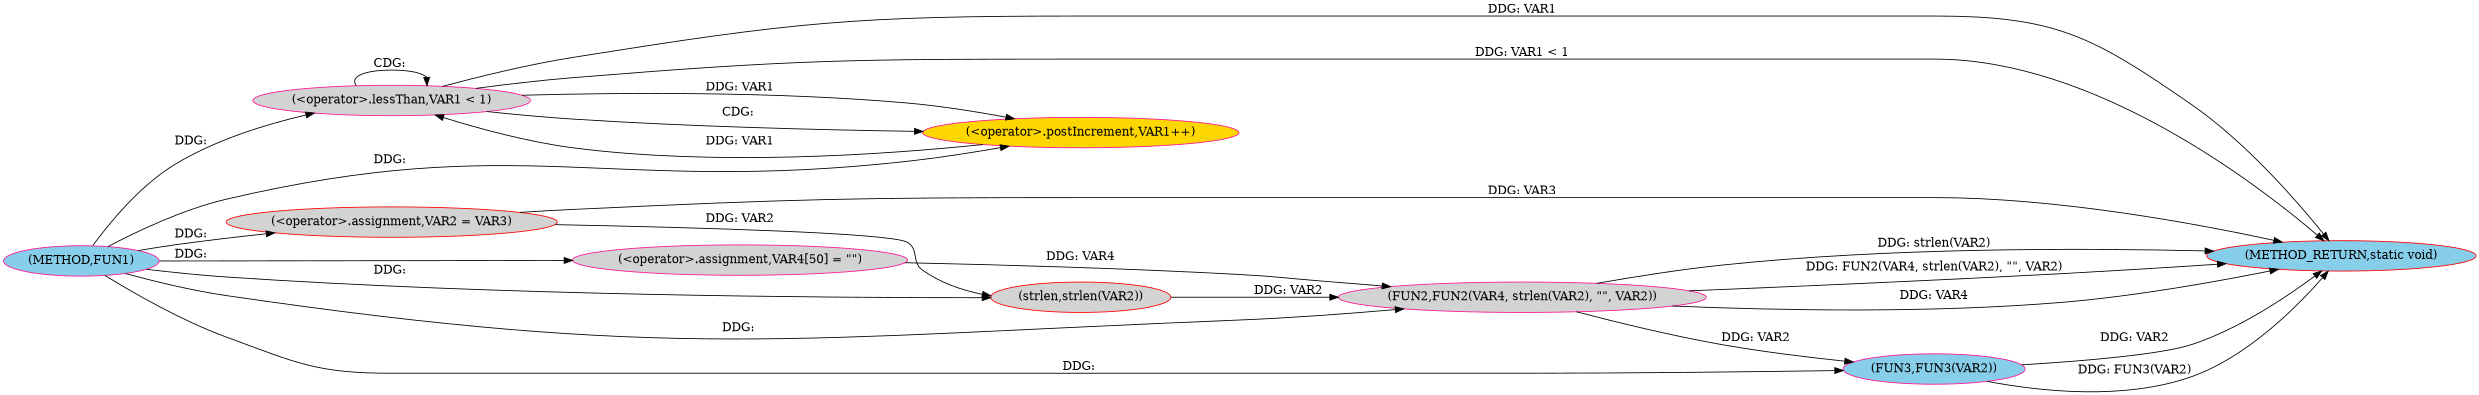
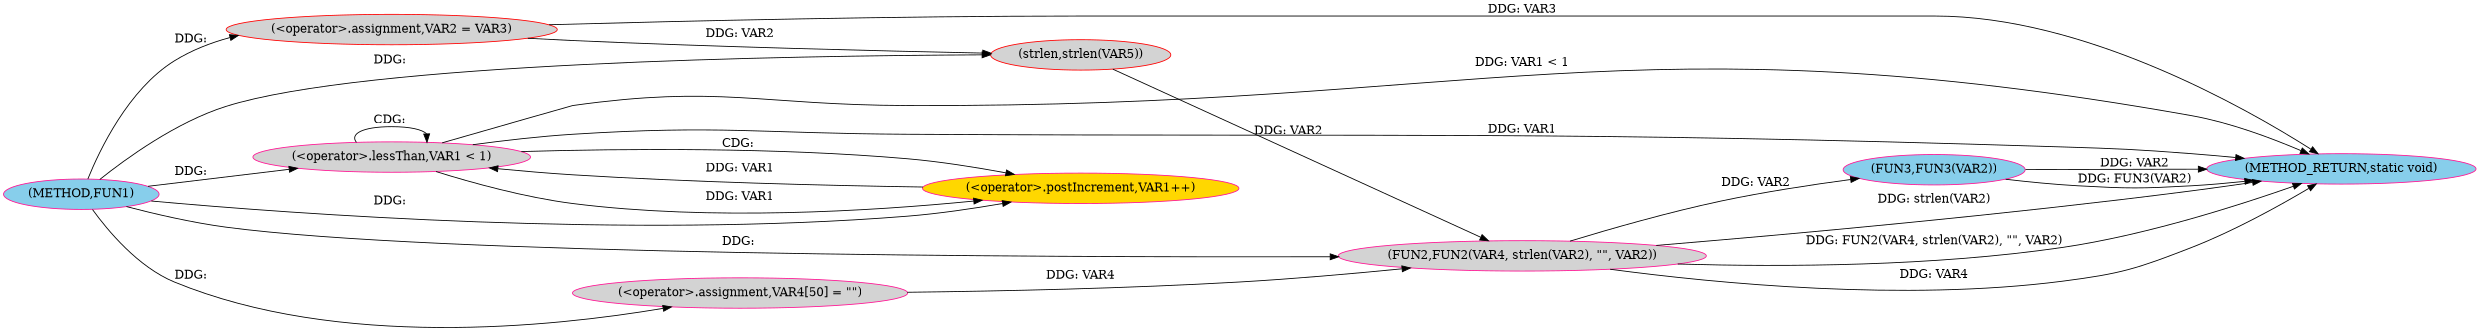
node "(METHOD_RETURN,static void)": color red -> deeppink
node "(strlen,strlen(VAR2))": label "(strlen,strlen(VAR2))" -> "(strlen,strlen(VAR5))"
edge "(METHOD,FUN1)" -> "(FUN3,FUN3(VAR2))": removed, label "DDG:"
